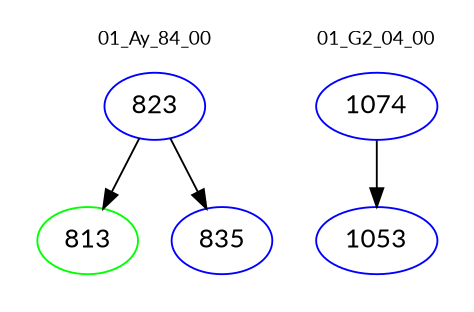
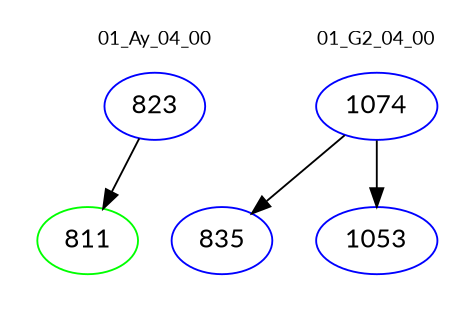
cluster "01_Ay_84_00": label "01_Ay_84_00" -> "01_Ay_04_00"
edge "823" -> "835": now "1074" -> "835"
node "813": label "813" -> "811"
